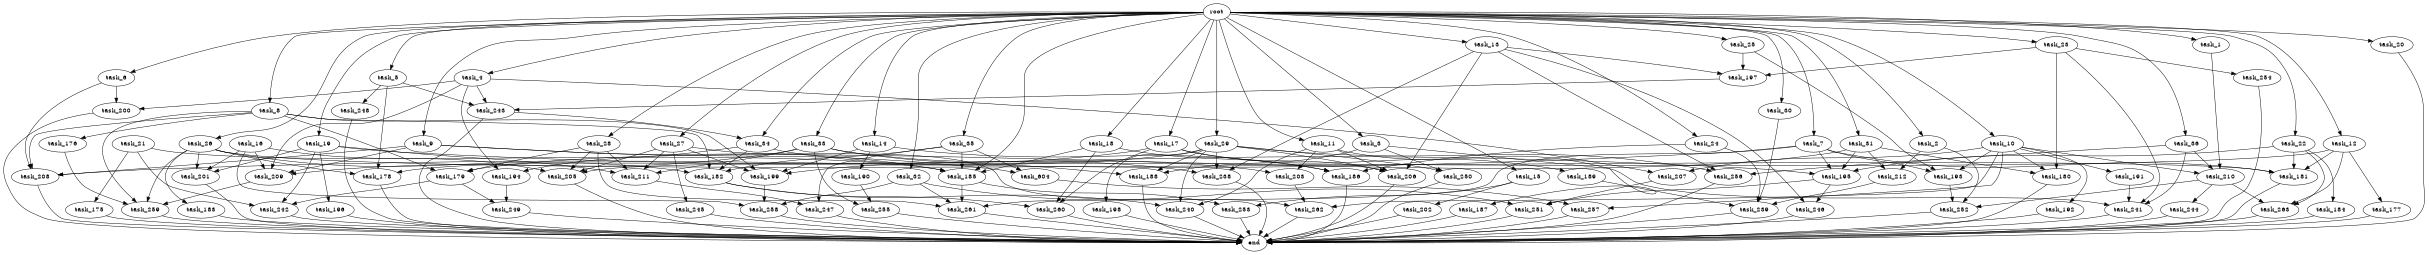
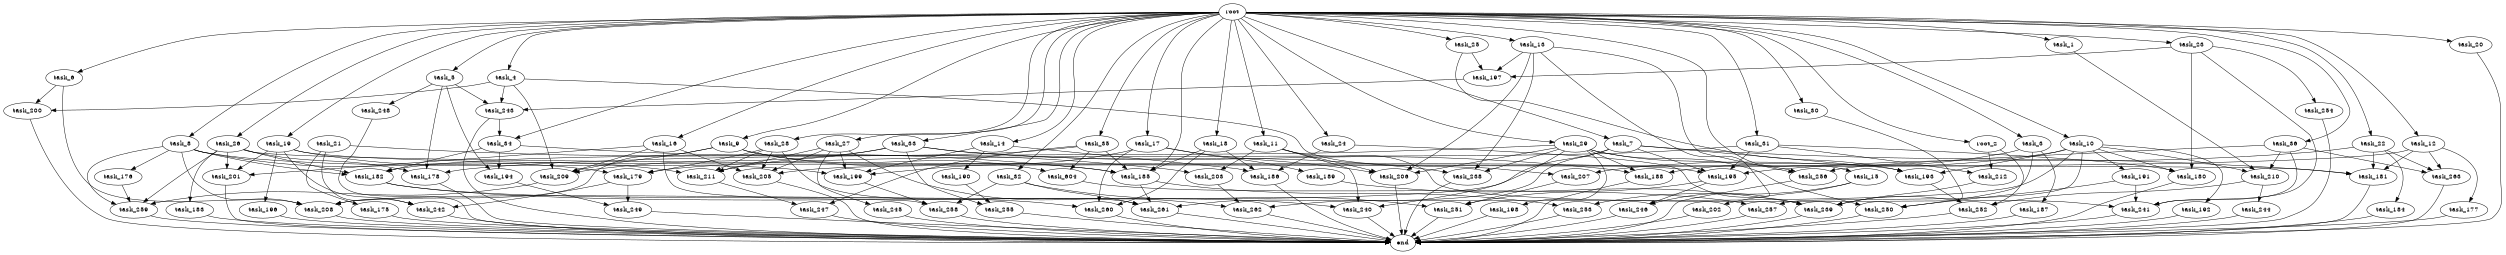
edge "root" -> "task_16": added
edge "task_4" -> "task_194": now "task_5" -> "task_194"
node "task_2": label "task_2" -> "root_2"
edge "task_210" -> "task_263": now "task_36" -> "task_263"
edge "task_191" -> "task_250": added
